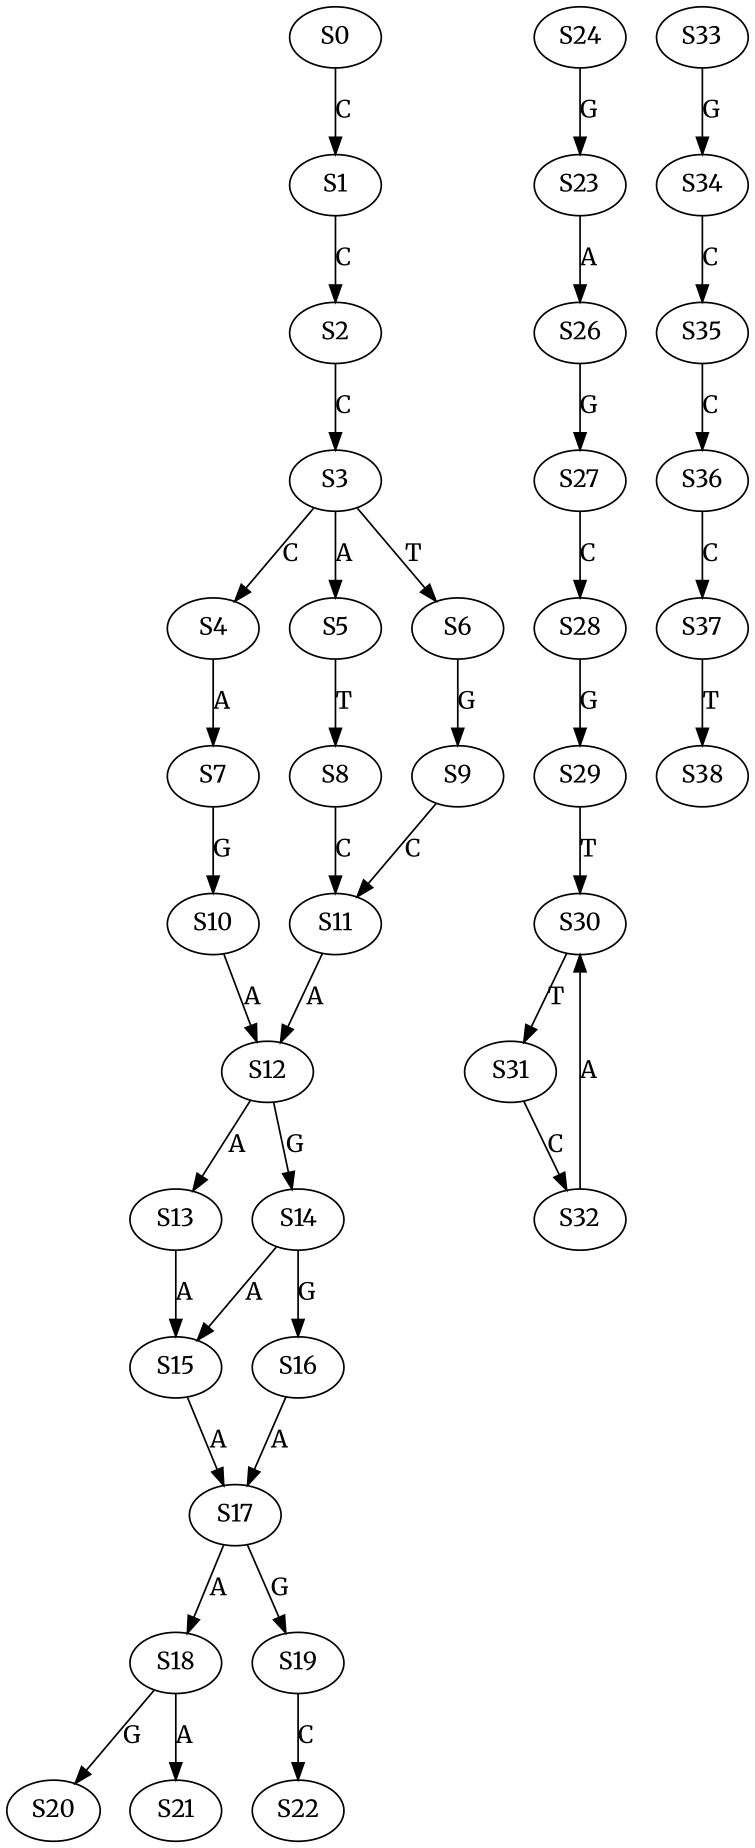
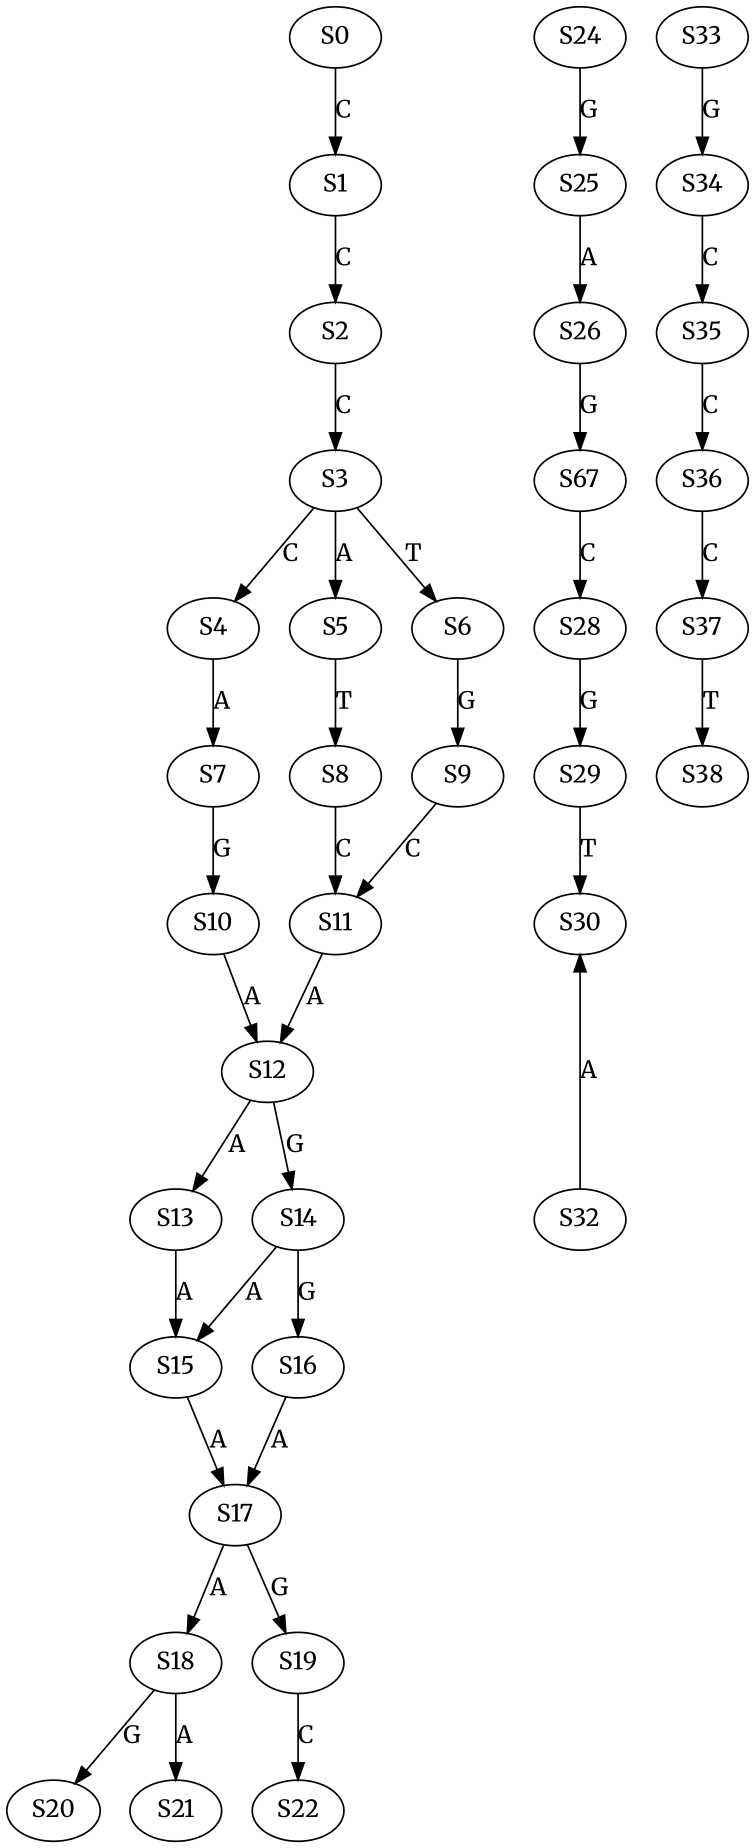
node "S23": label "S23" -> "S25"
node "S27": label "S27" -> "S67"
node "S31": removed
